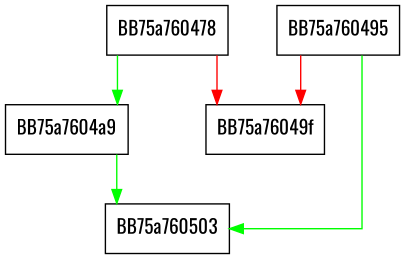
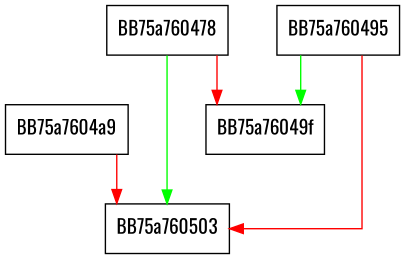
edge "BB75a760478" -> "BB75a7604a9": now "BB75a760478" -> "BB75a760503"
edge "BB75a760495" -> "BB75a76049f": color red -> green
edge "BB75a7604a9" -> "BB75a760503": color green -> red
edge "BB75a760495" -> "BB75a760503": color green -> red
